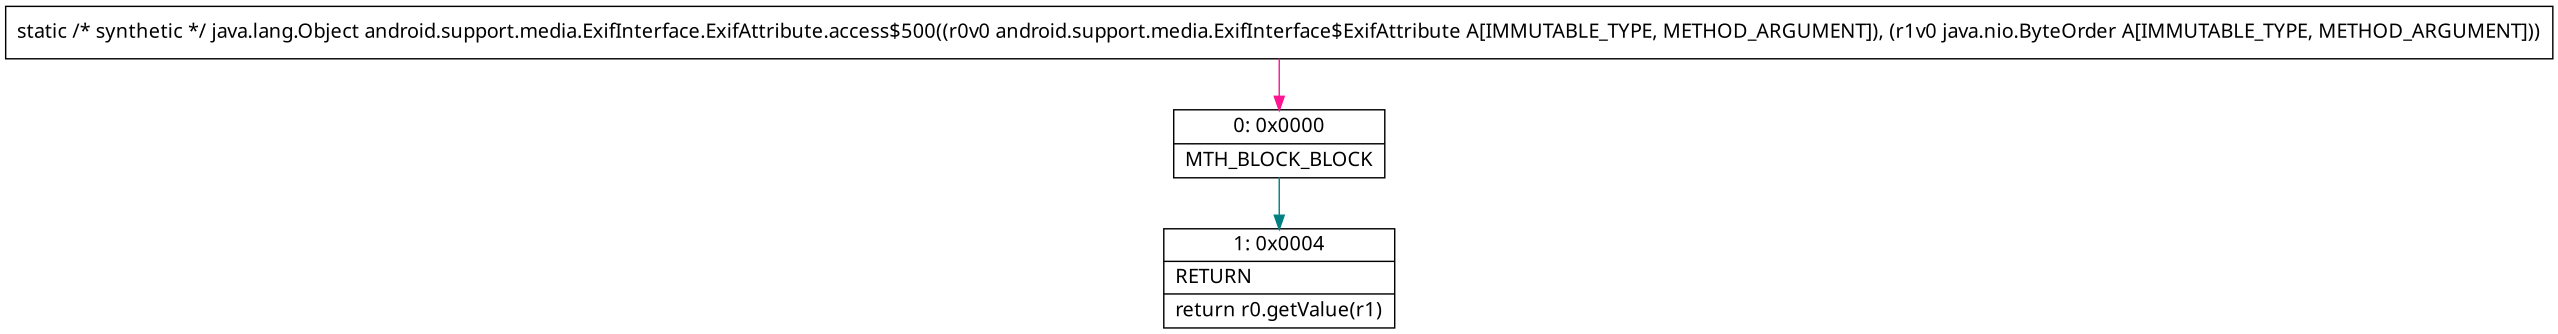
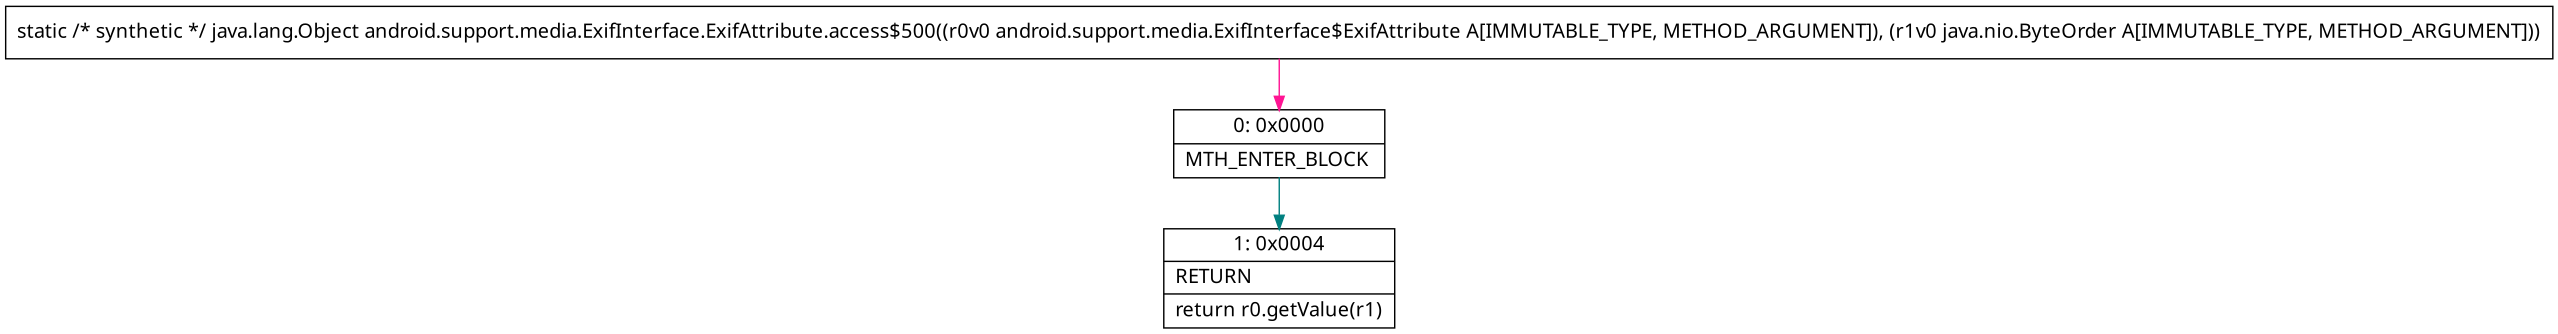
node "0: 0x0000": text "MTH_BLOCK_BLOCK" -> "MTH_ENTER_BLOCK"
